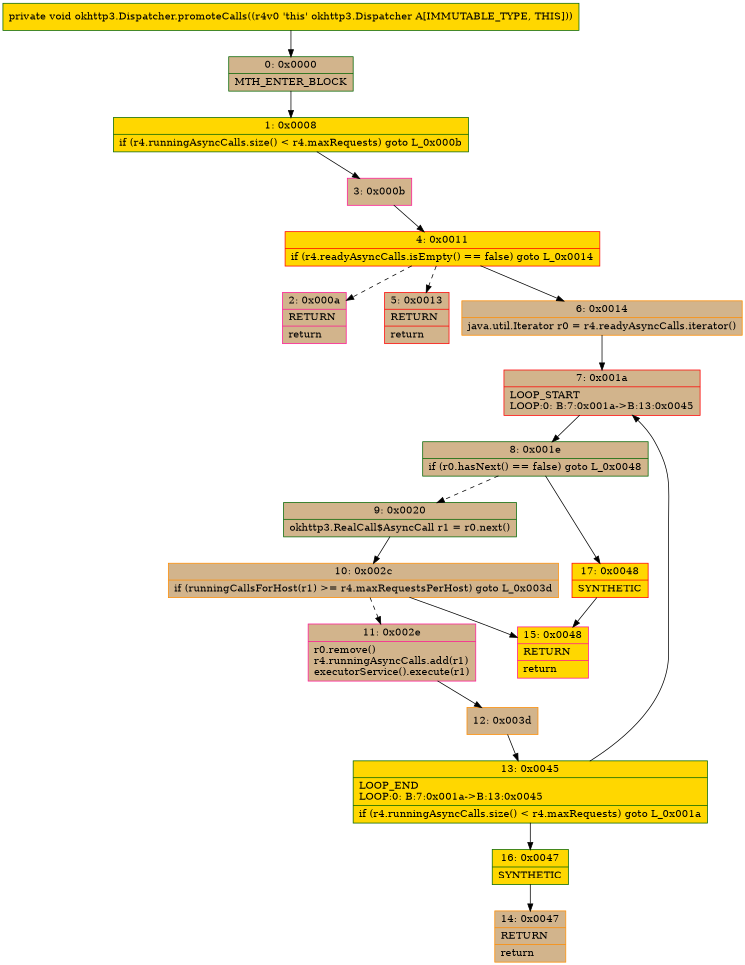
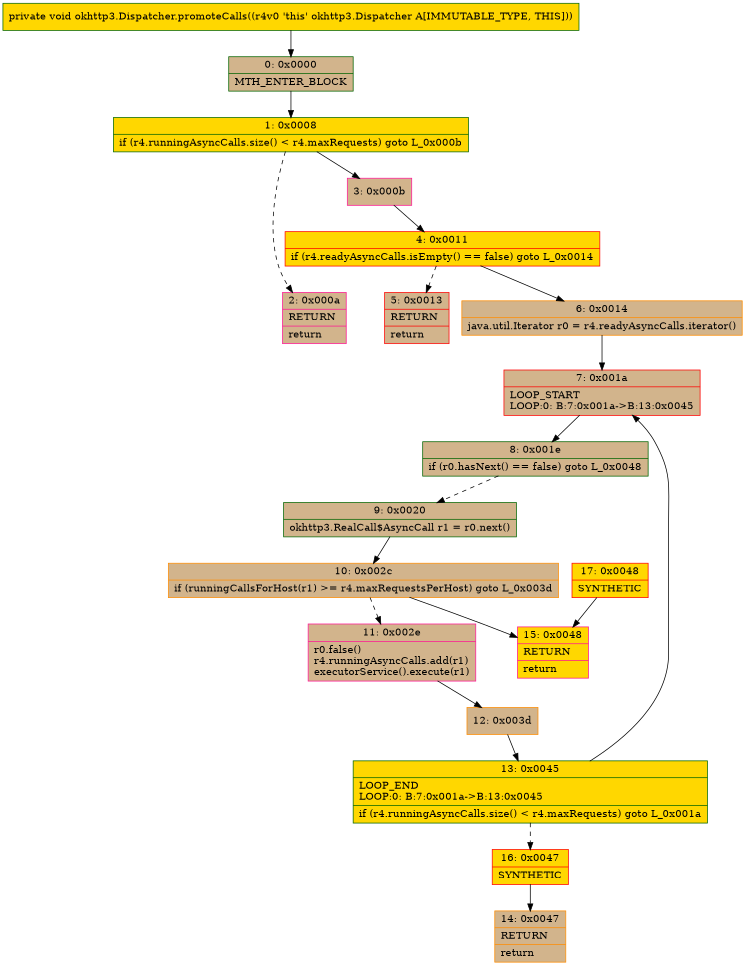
edge "4: 0x0011" -> "2: 0x000a": now "1: 0x0008" -> "2: 0x000a"
edge "8: 0x001e" -> "17: 0x0048": removed
node "11: 0x002e": text "r0.remove()" -> "r0.false()"
edge "13: 0x0045" -> "16: 0x0047": style solid -> dashed
node "16: 0x0047": color darkgreen -> red
